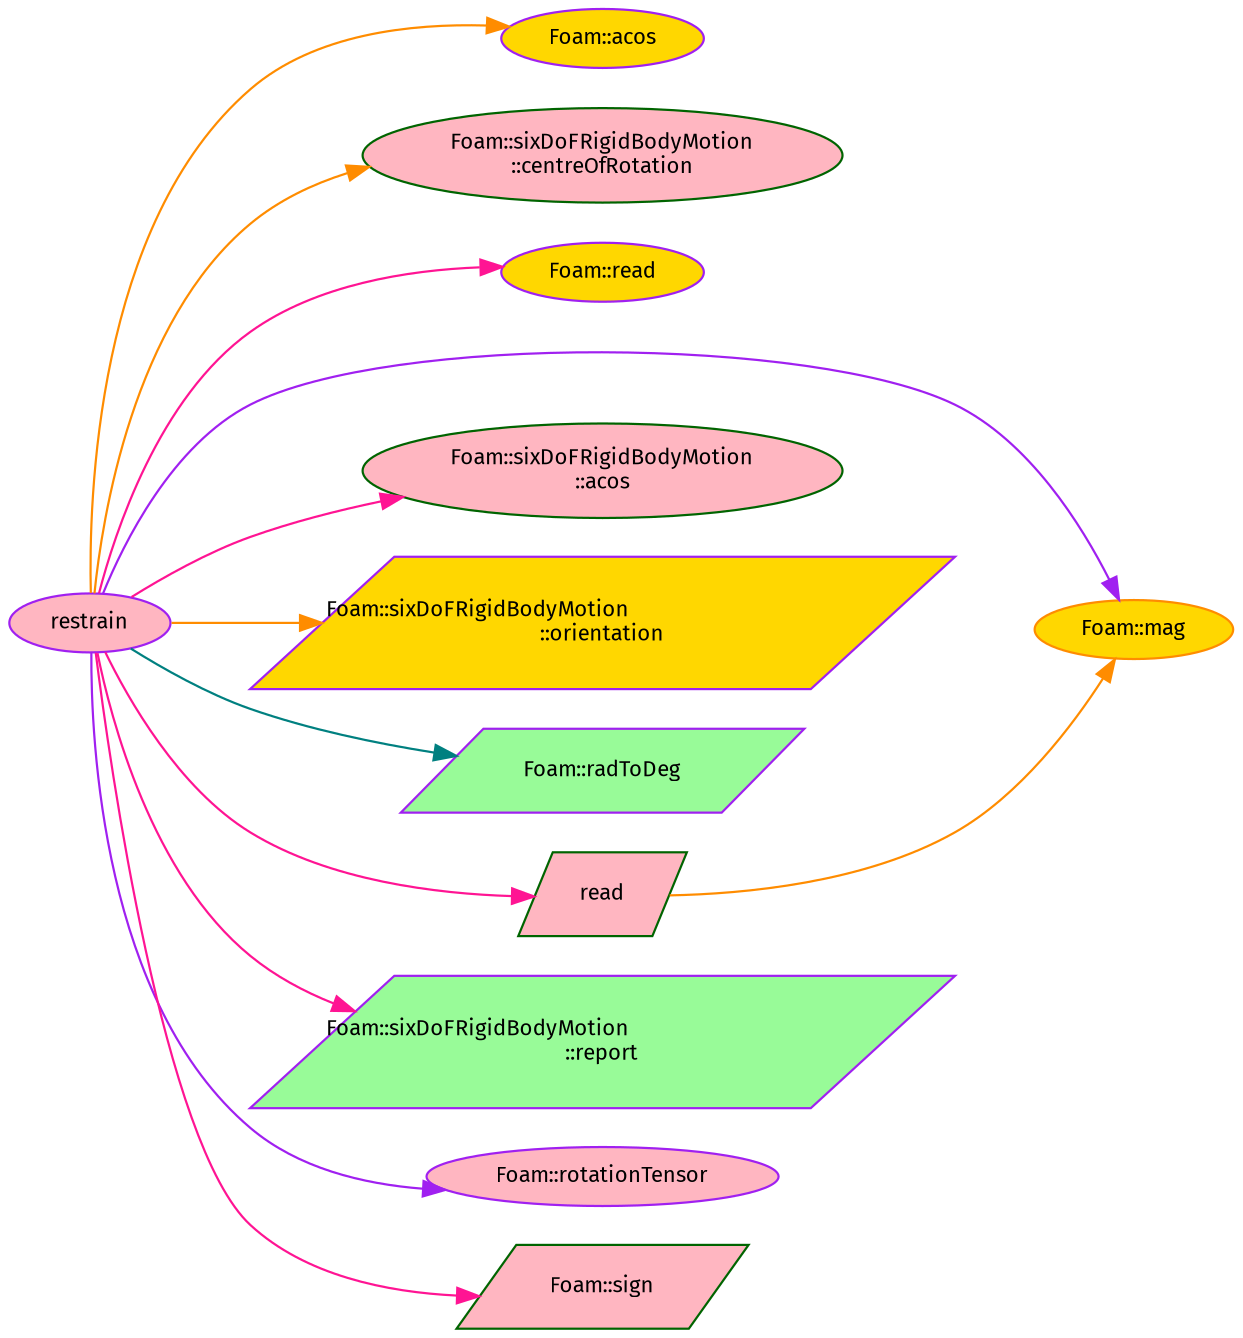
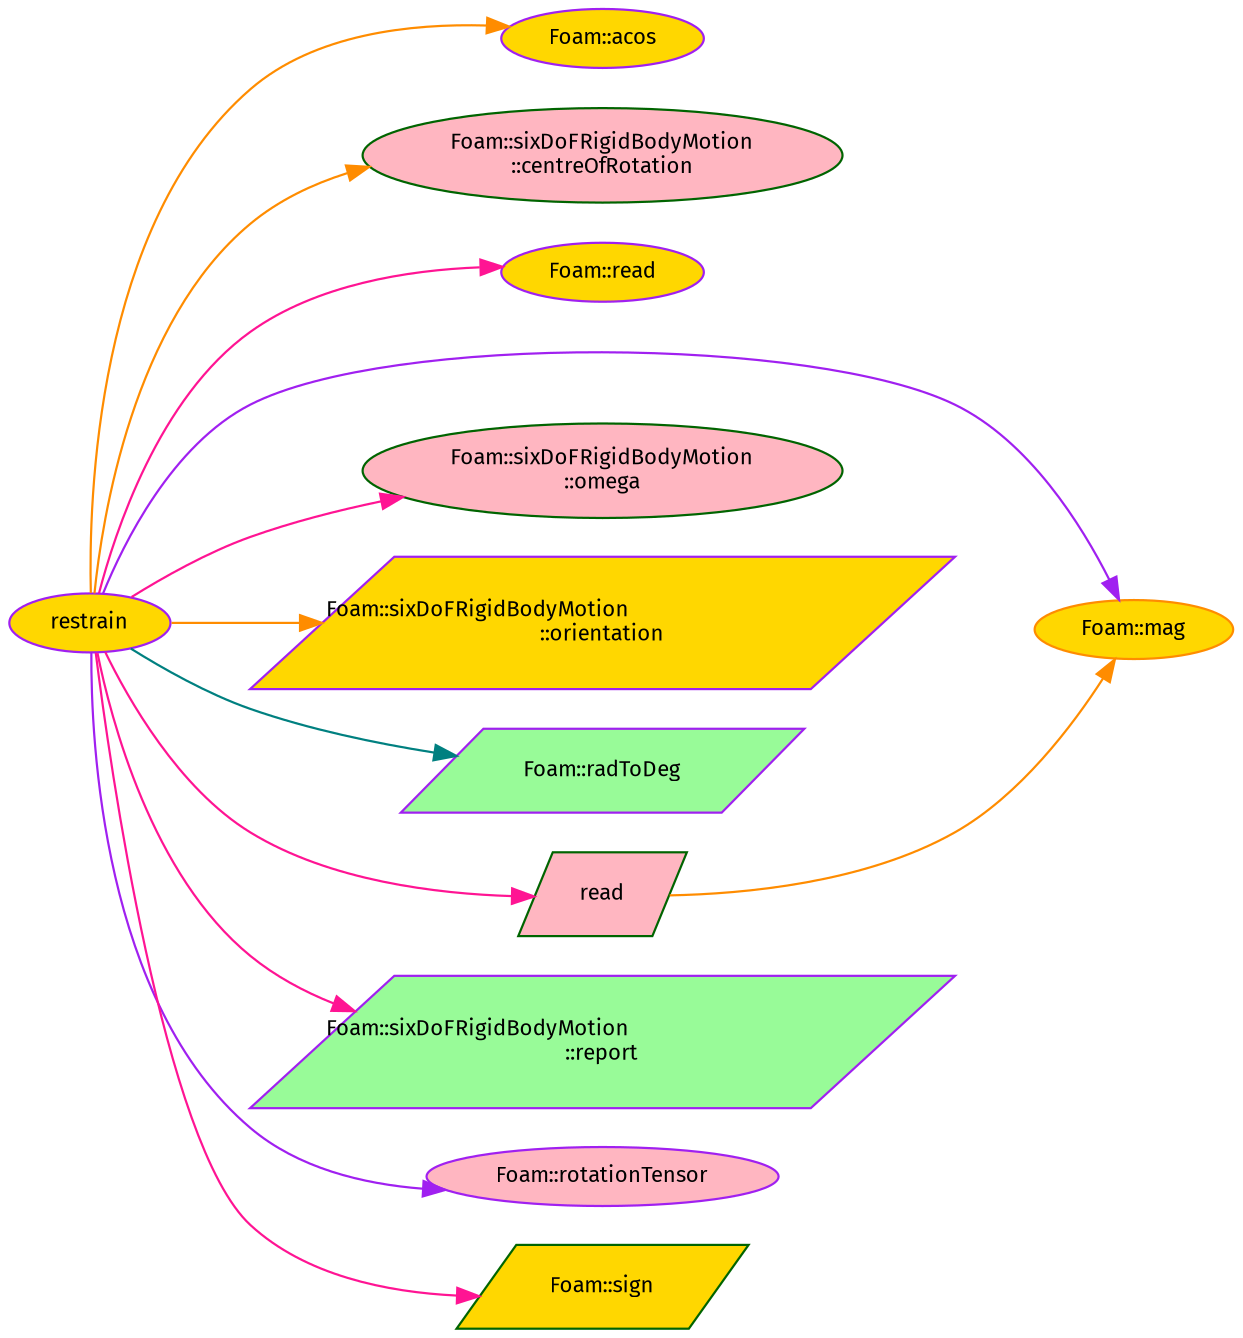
node "Foam::sixDoFRigidBodyMotion ::acos": label "Foam::sixDoFRigidBodyMotion ::acos" -> "Foam::sixDoFRigidBodyMotion ::omega"
node "restrain": fillcolor lightpink -> gold
node "Foam::sign": fillcolor lightpink -> gold
